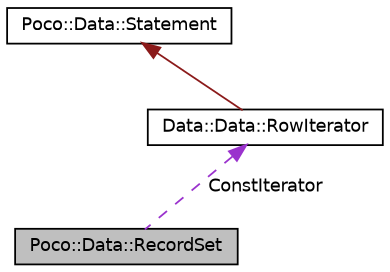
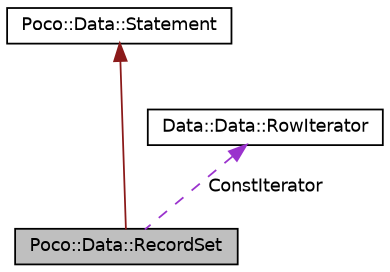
edge "Data::Data::RowIterator" -> "Poco::Data::Statement": now "Poco::Data::RecordSet" -> "Poco::Data::Statement"
